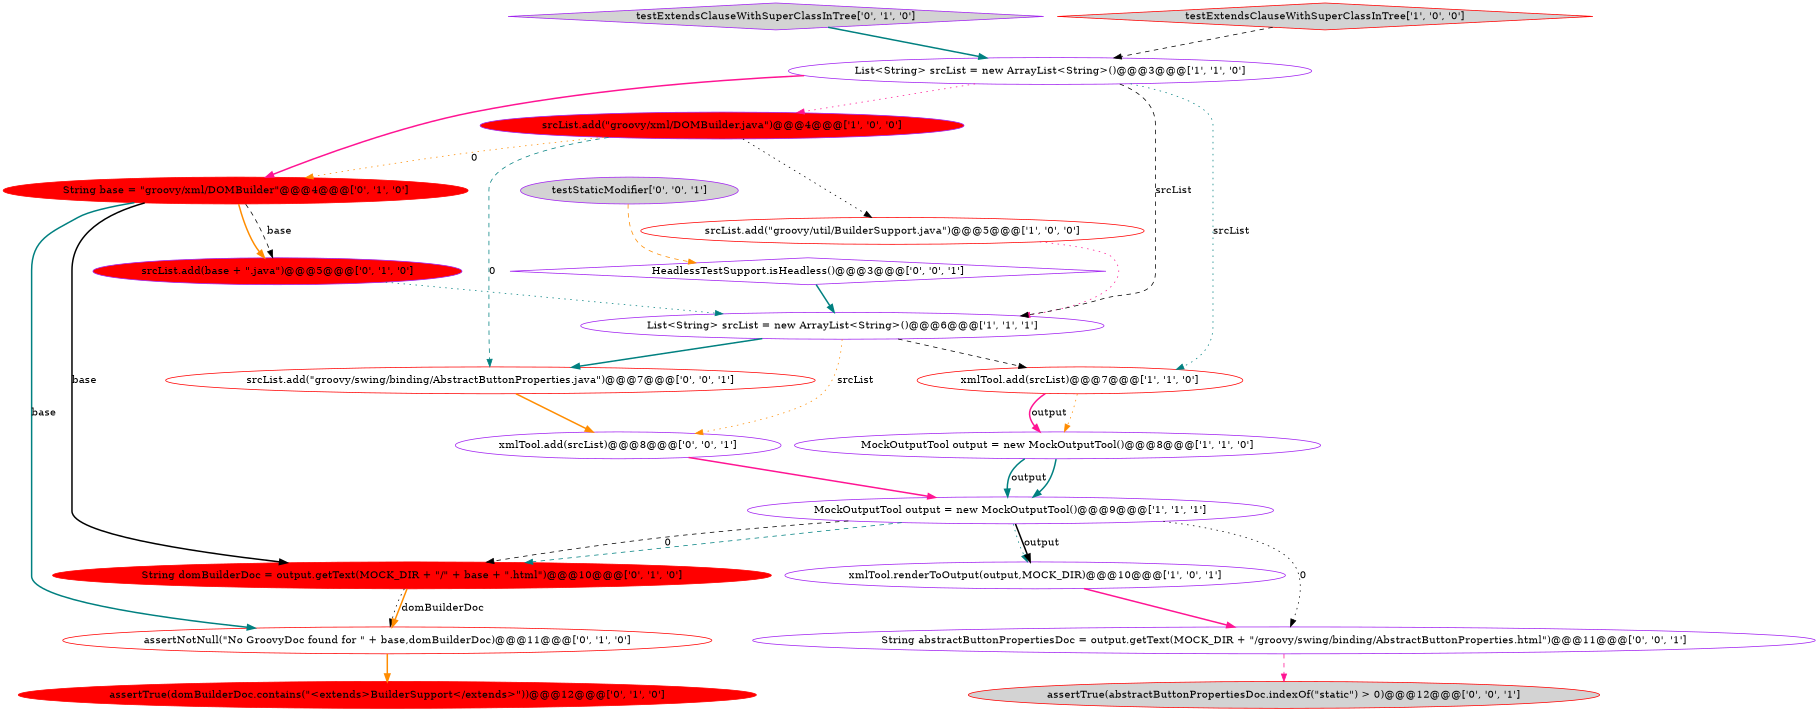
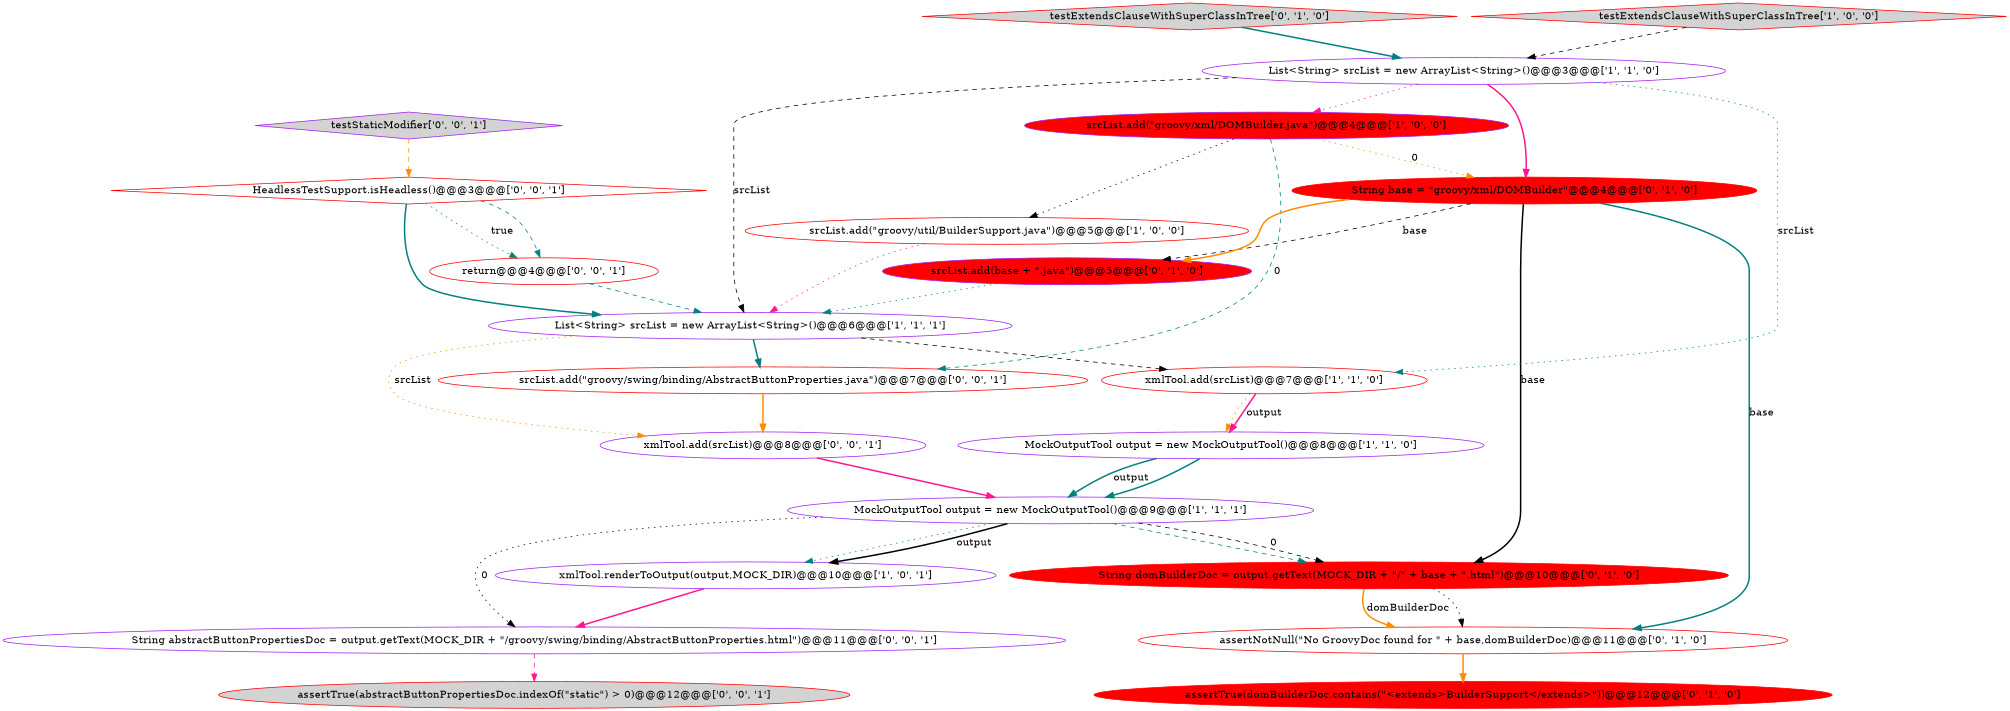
node "testExtendsClauseWithSuperClassInTree['0', '1', '0']": color purple -> red
node "testStaticModifier['0', '0', '1']": shape ellipse -> diamond
node "return@@@4@@@['0', '0', '1']": added
node "HeadlessTestSupport.isHeadless()@@@3@@@['0', '0', '1']": color purple -> red
